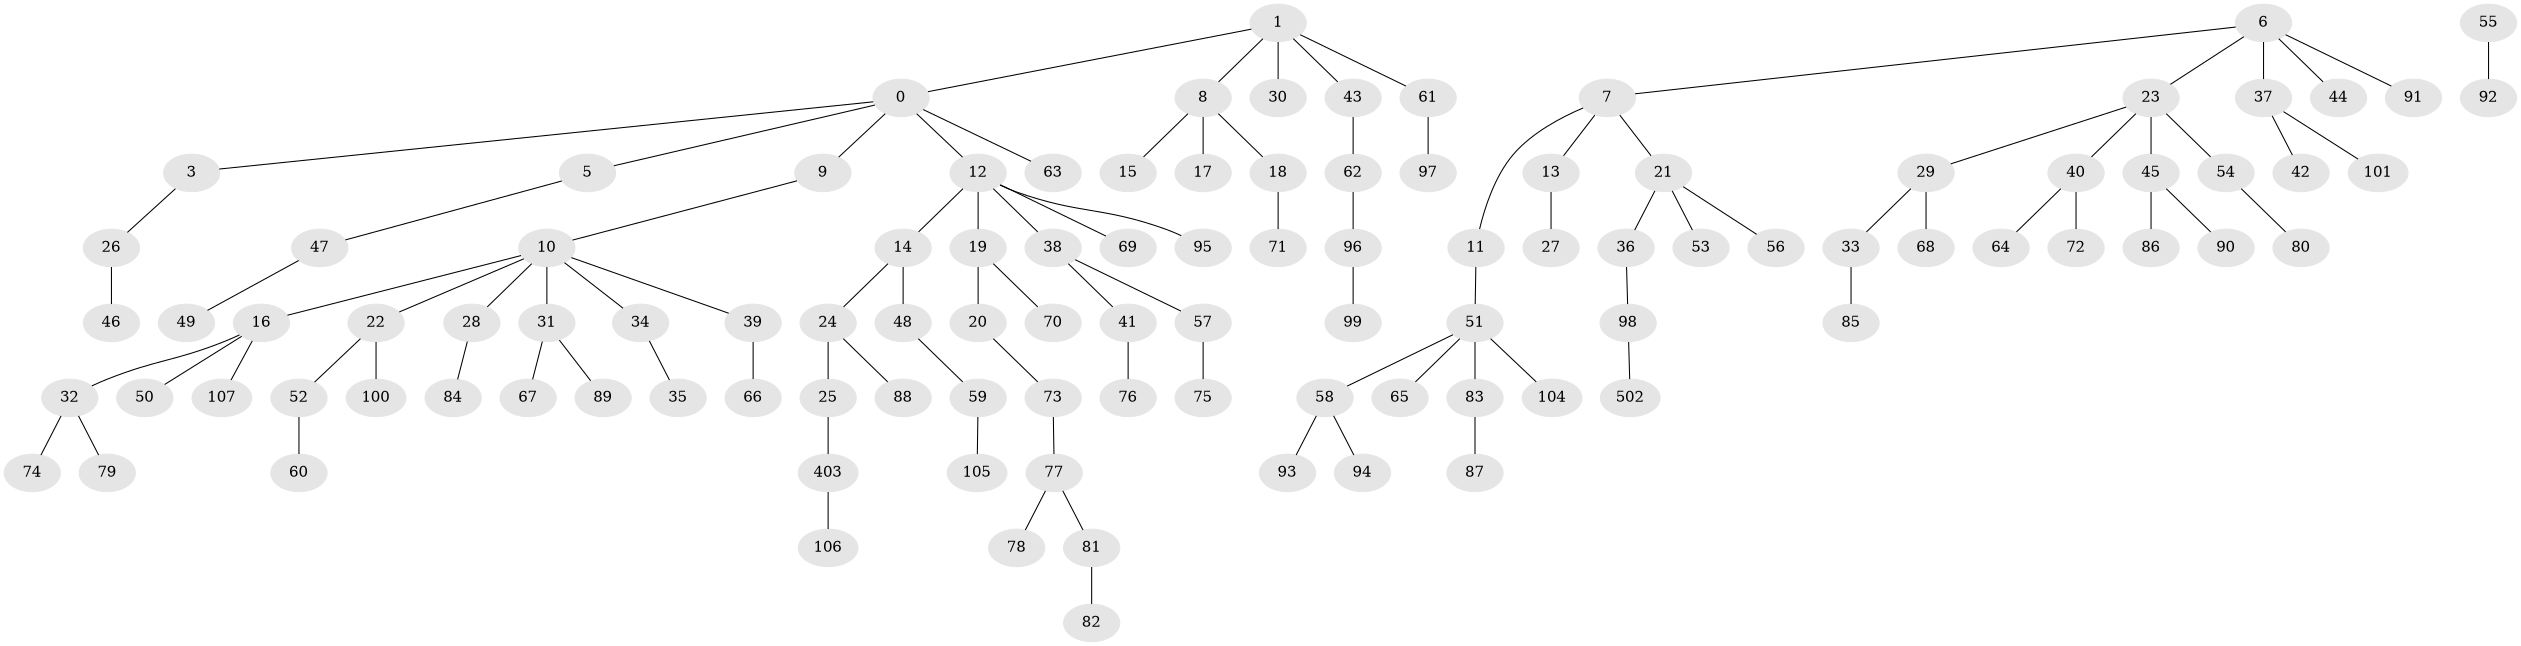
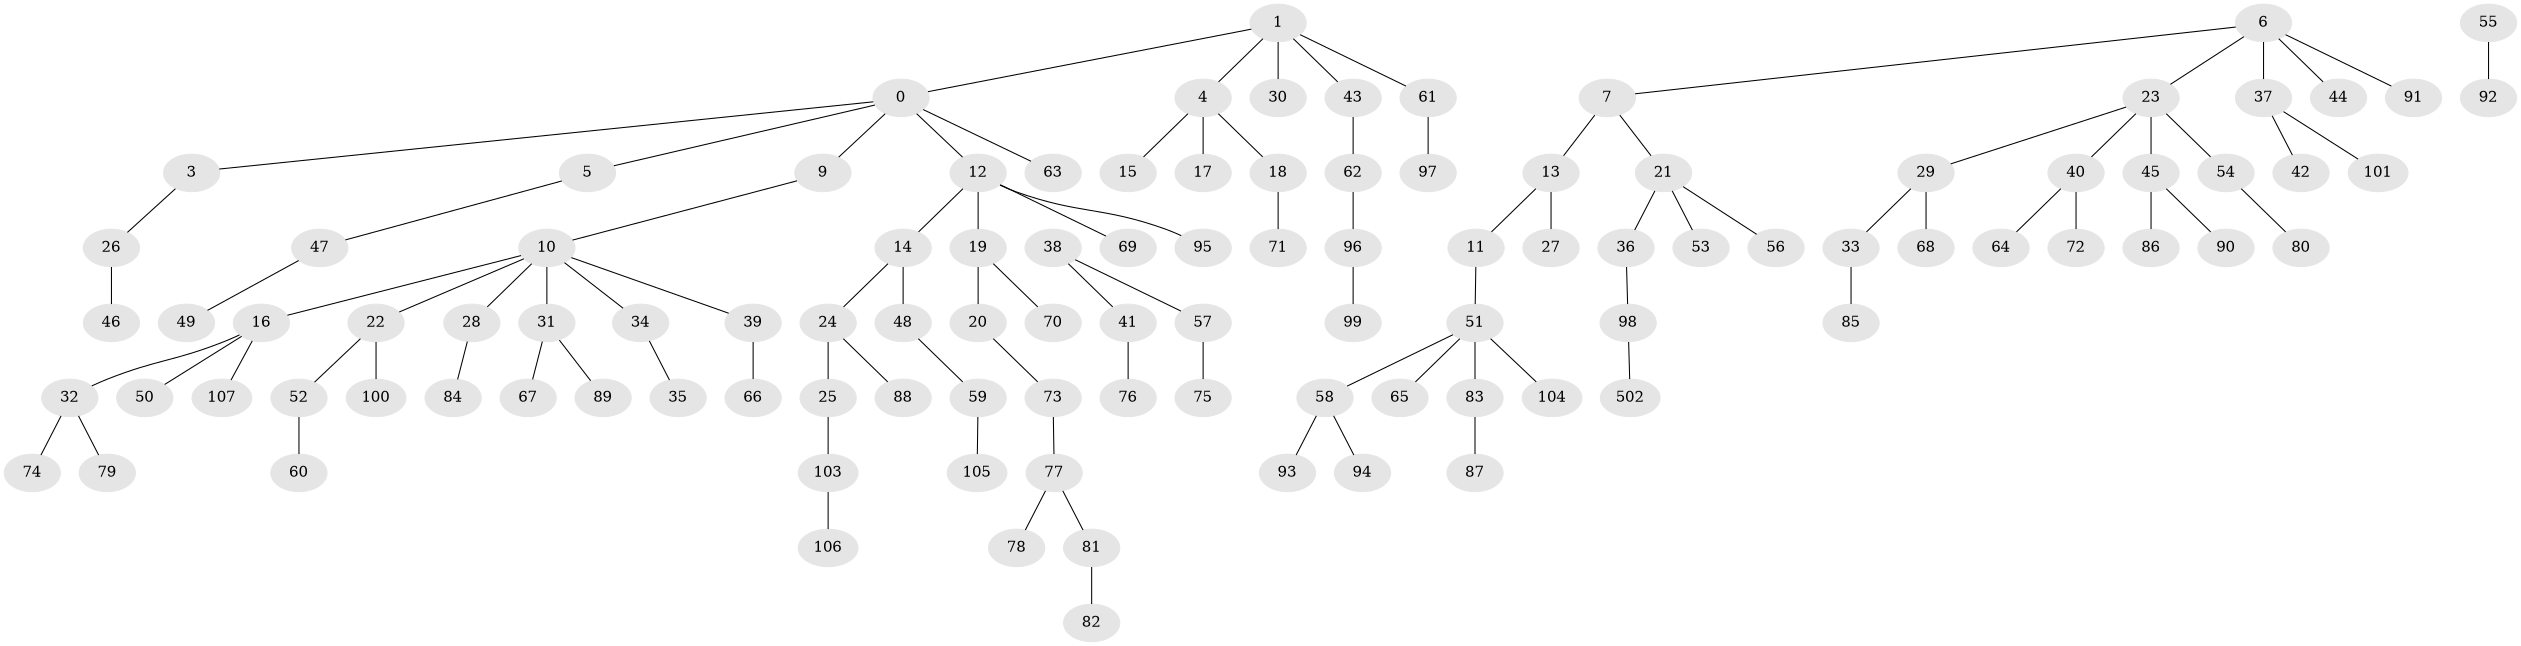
node "8": label "8" -> "4"
edge "7" -- "11": now "13" -- "11"
edge "12" -- "38": removed
node "403": label "403" -> "103"
